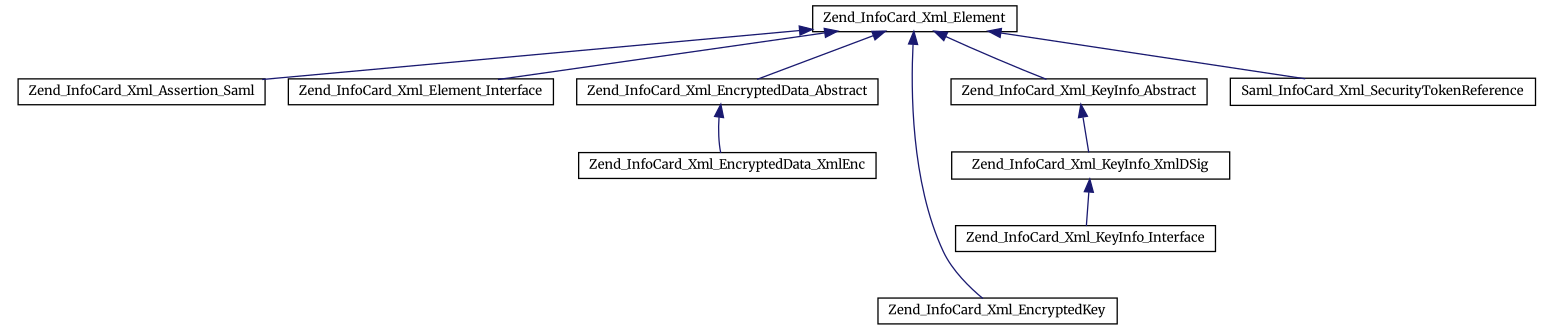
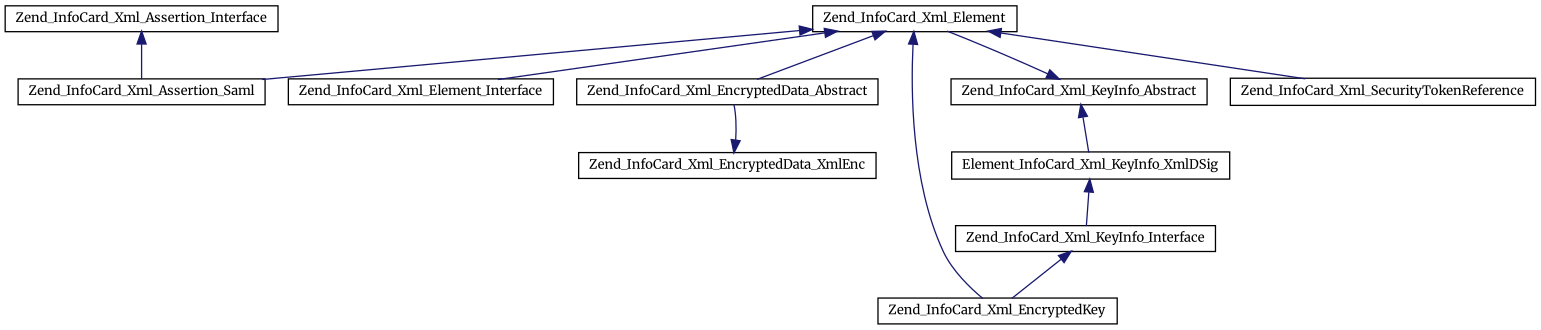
node "Zend_InfoCard_Xml_Assertion_Interface": added
edge "Zend_InfoCard_Xml_KeyInfo_Abstract" -> "Zend_InfoCard_Xml_Element": reversed
node "Saml_InfoCard_Xml_SecurityTokenReference": label "Saml_InfoCard_Xml_SecurityTokenReference" -> "Zend_InfoCard_Xml_SecurityTokenReference"
edge "Zend_InfoCard_Xml_EncryptedData_XmlEnc" -> "Zend_InfoCard_Xml_EncryptedData_Abstract": reversed
node "Zend_InfoCard_Xml_KeyInfo_XmlDSig": label "Zend_InfoCard_Xml_KeyInfo_XmlDSig" -> "Element_InfoCard_Xml_KeyInfo_XmlDSig"
edge "Zend_InfoCard_Xml_EncryptedKey" -> "Zend_InfoCard_Xml_KeyInfo_Interface": added
